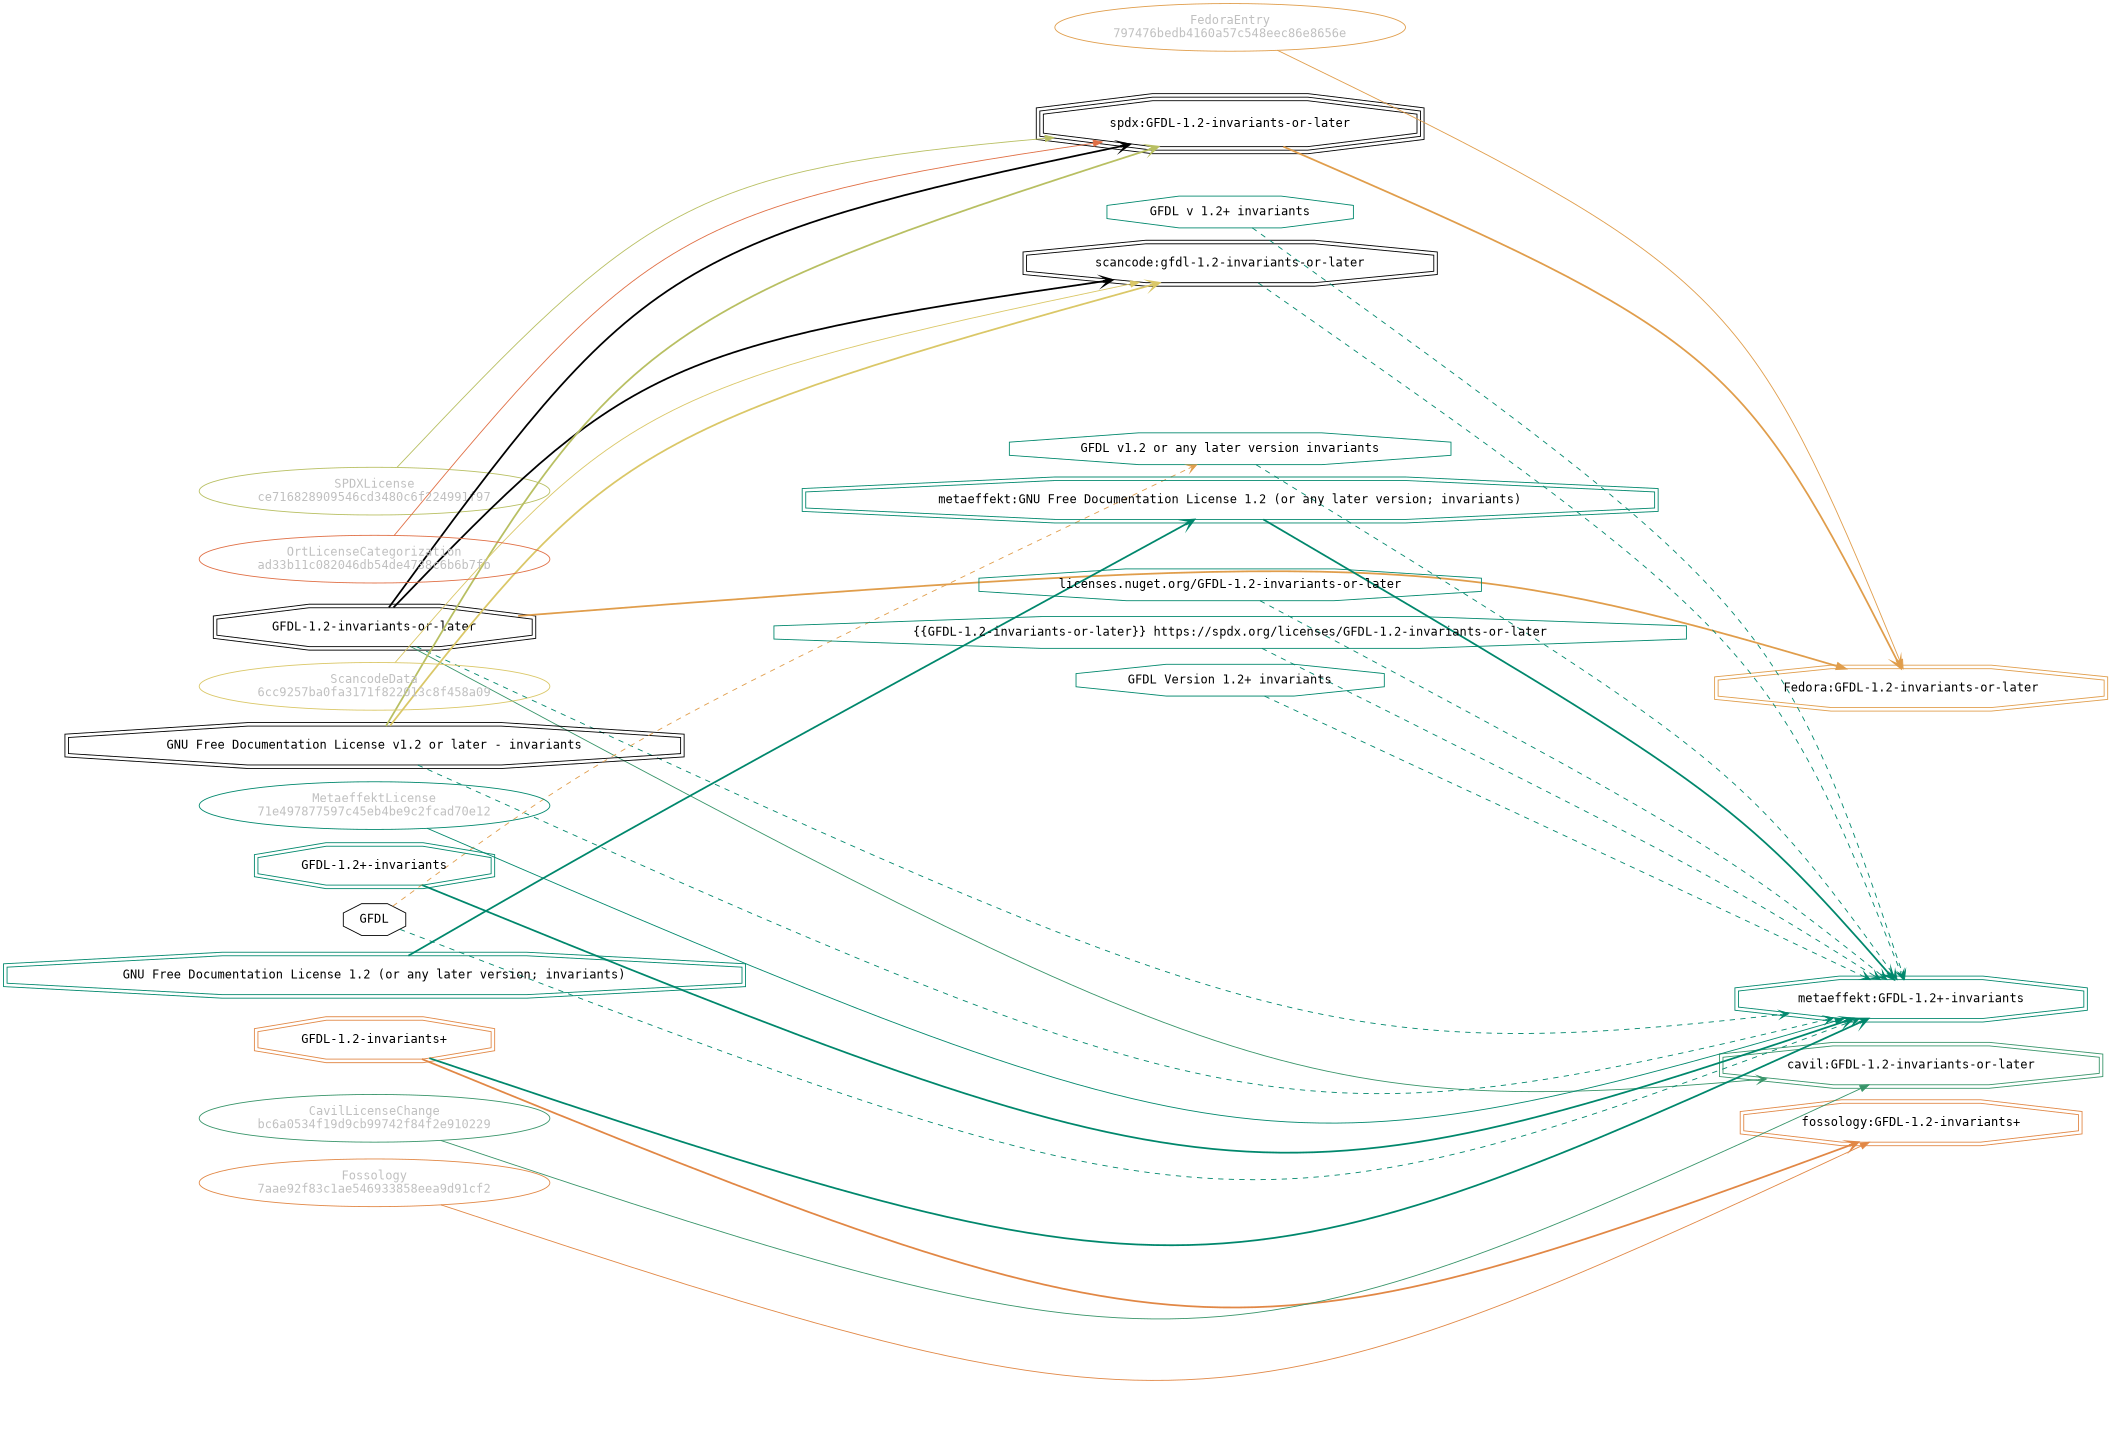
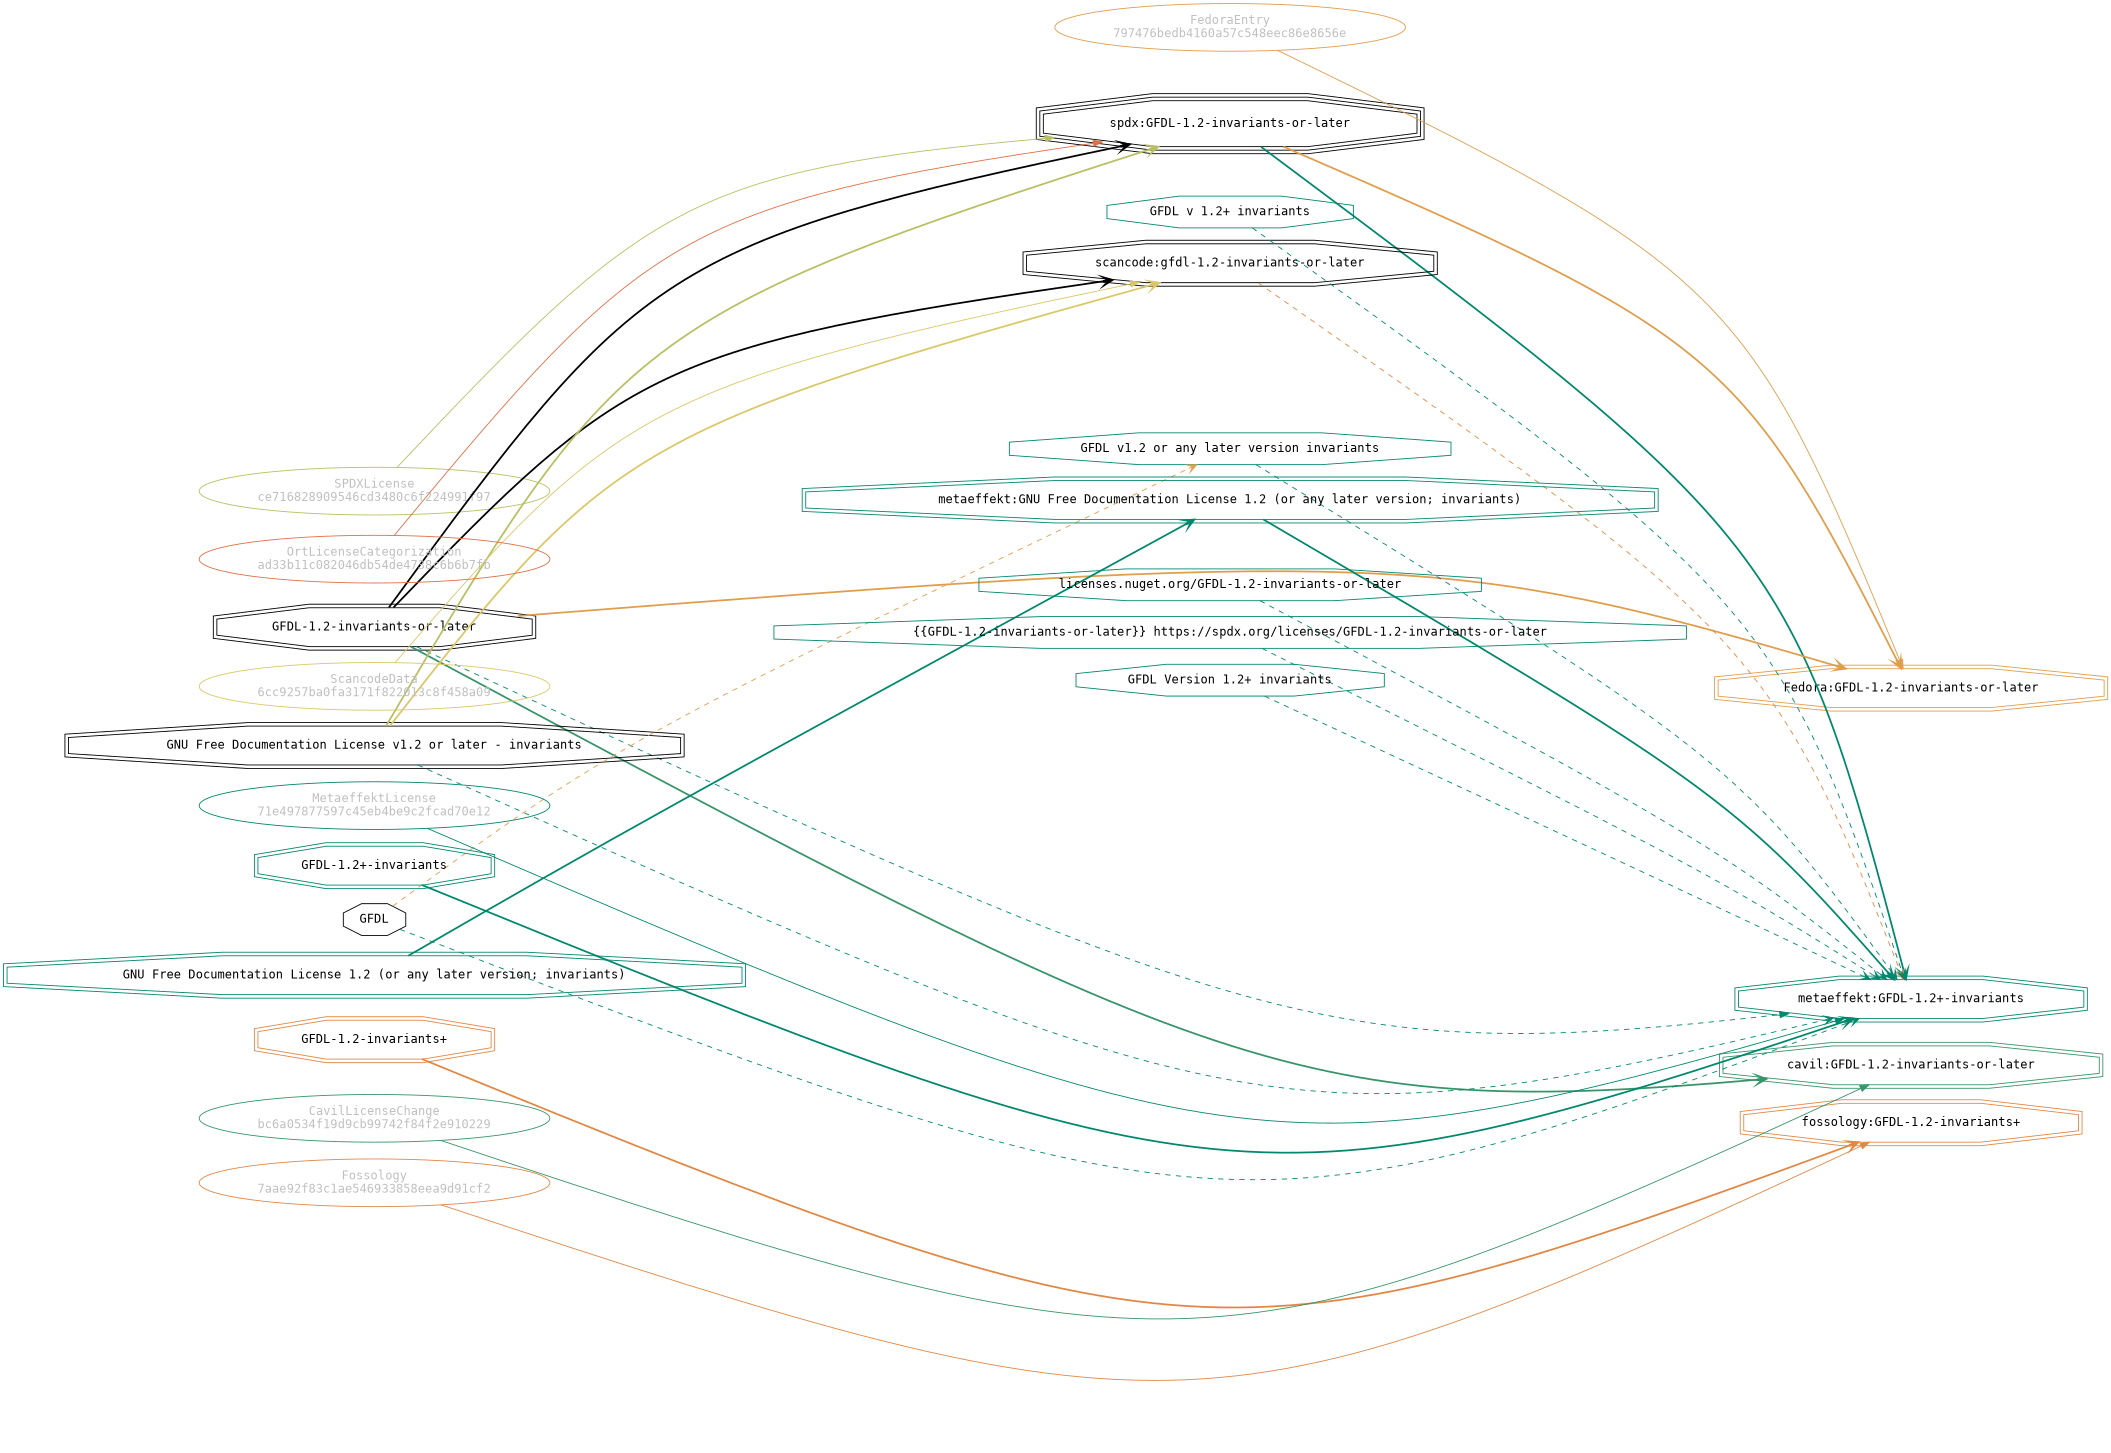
edge "scancode:gfdl-1.2-invariants-or-later" -> "metaeffekt:GFDL-1.2+-invariants": color #00876c -> #e18745
edge "GFDL-1.2-invariants-or-later" -> "Fedora:GFDL-1.2-invariants-or-later": arrowhead normal -> vee
edge "GFDL-1.2-invariants-or-later" -> "metaeffekt:GFDL-1.2+-invariants": arrowhead vee -> normal
edge "GFDL-1.2-invariants-or-later" -> "cavil:GFDL-1.2-invariants-or-later": style solid -> bold
edge "GFDL-1.2-invariants+" -> "metaeffekt:GFDL-1.2+-invariants": now "spdx:GFDL-1.2-invariants-or-later" -> "metaeffekt:GFDL-1.2+-invariants"
